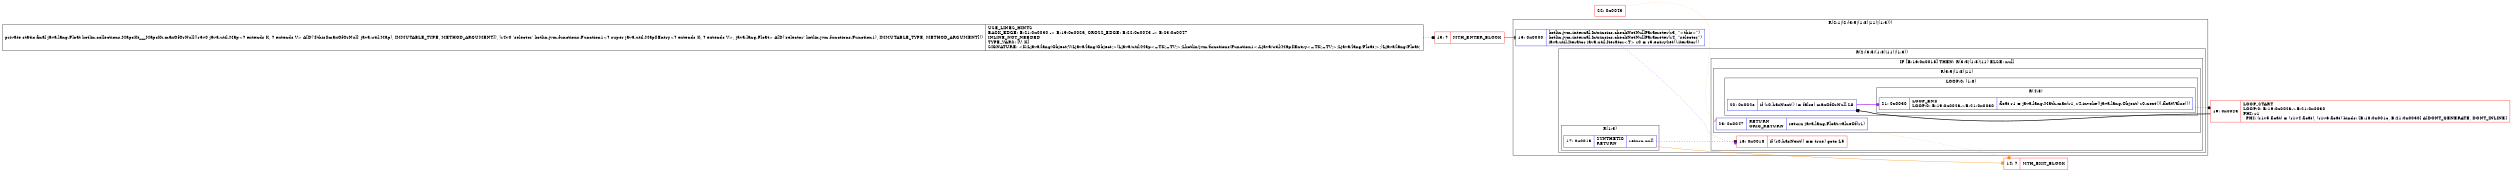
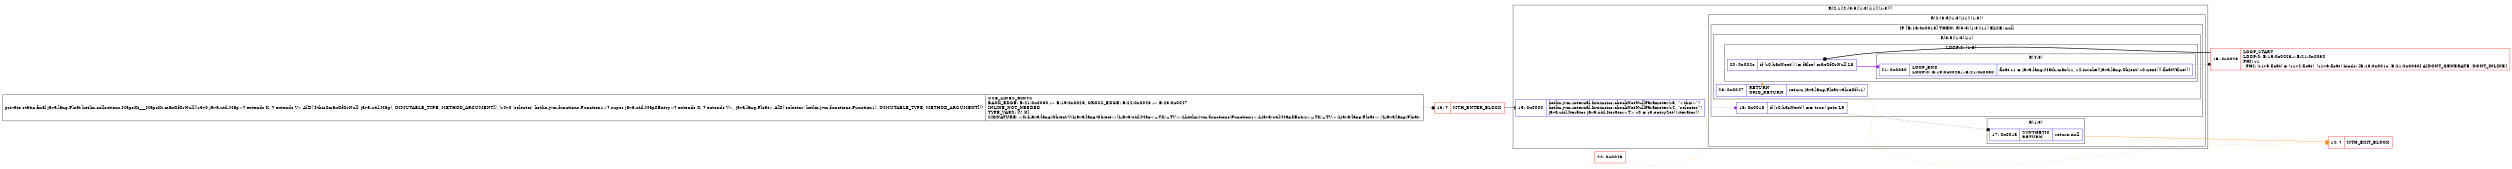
edge "17: 0x001a" -> "16: 0x0018": reversed
node "16: 0x0018": color red -> blue
